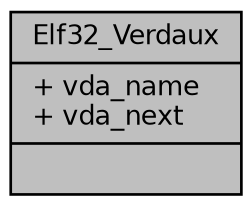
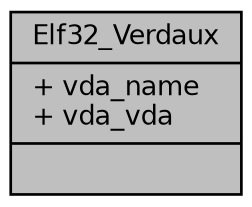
node "Elf32_Verdaux": text "+ vda_next" -> "+ vda_vda"
